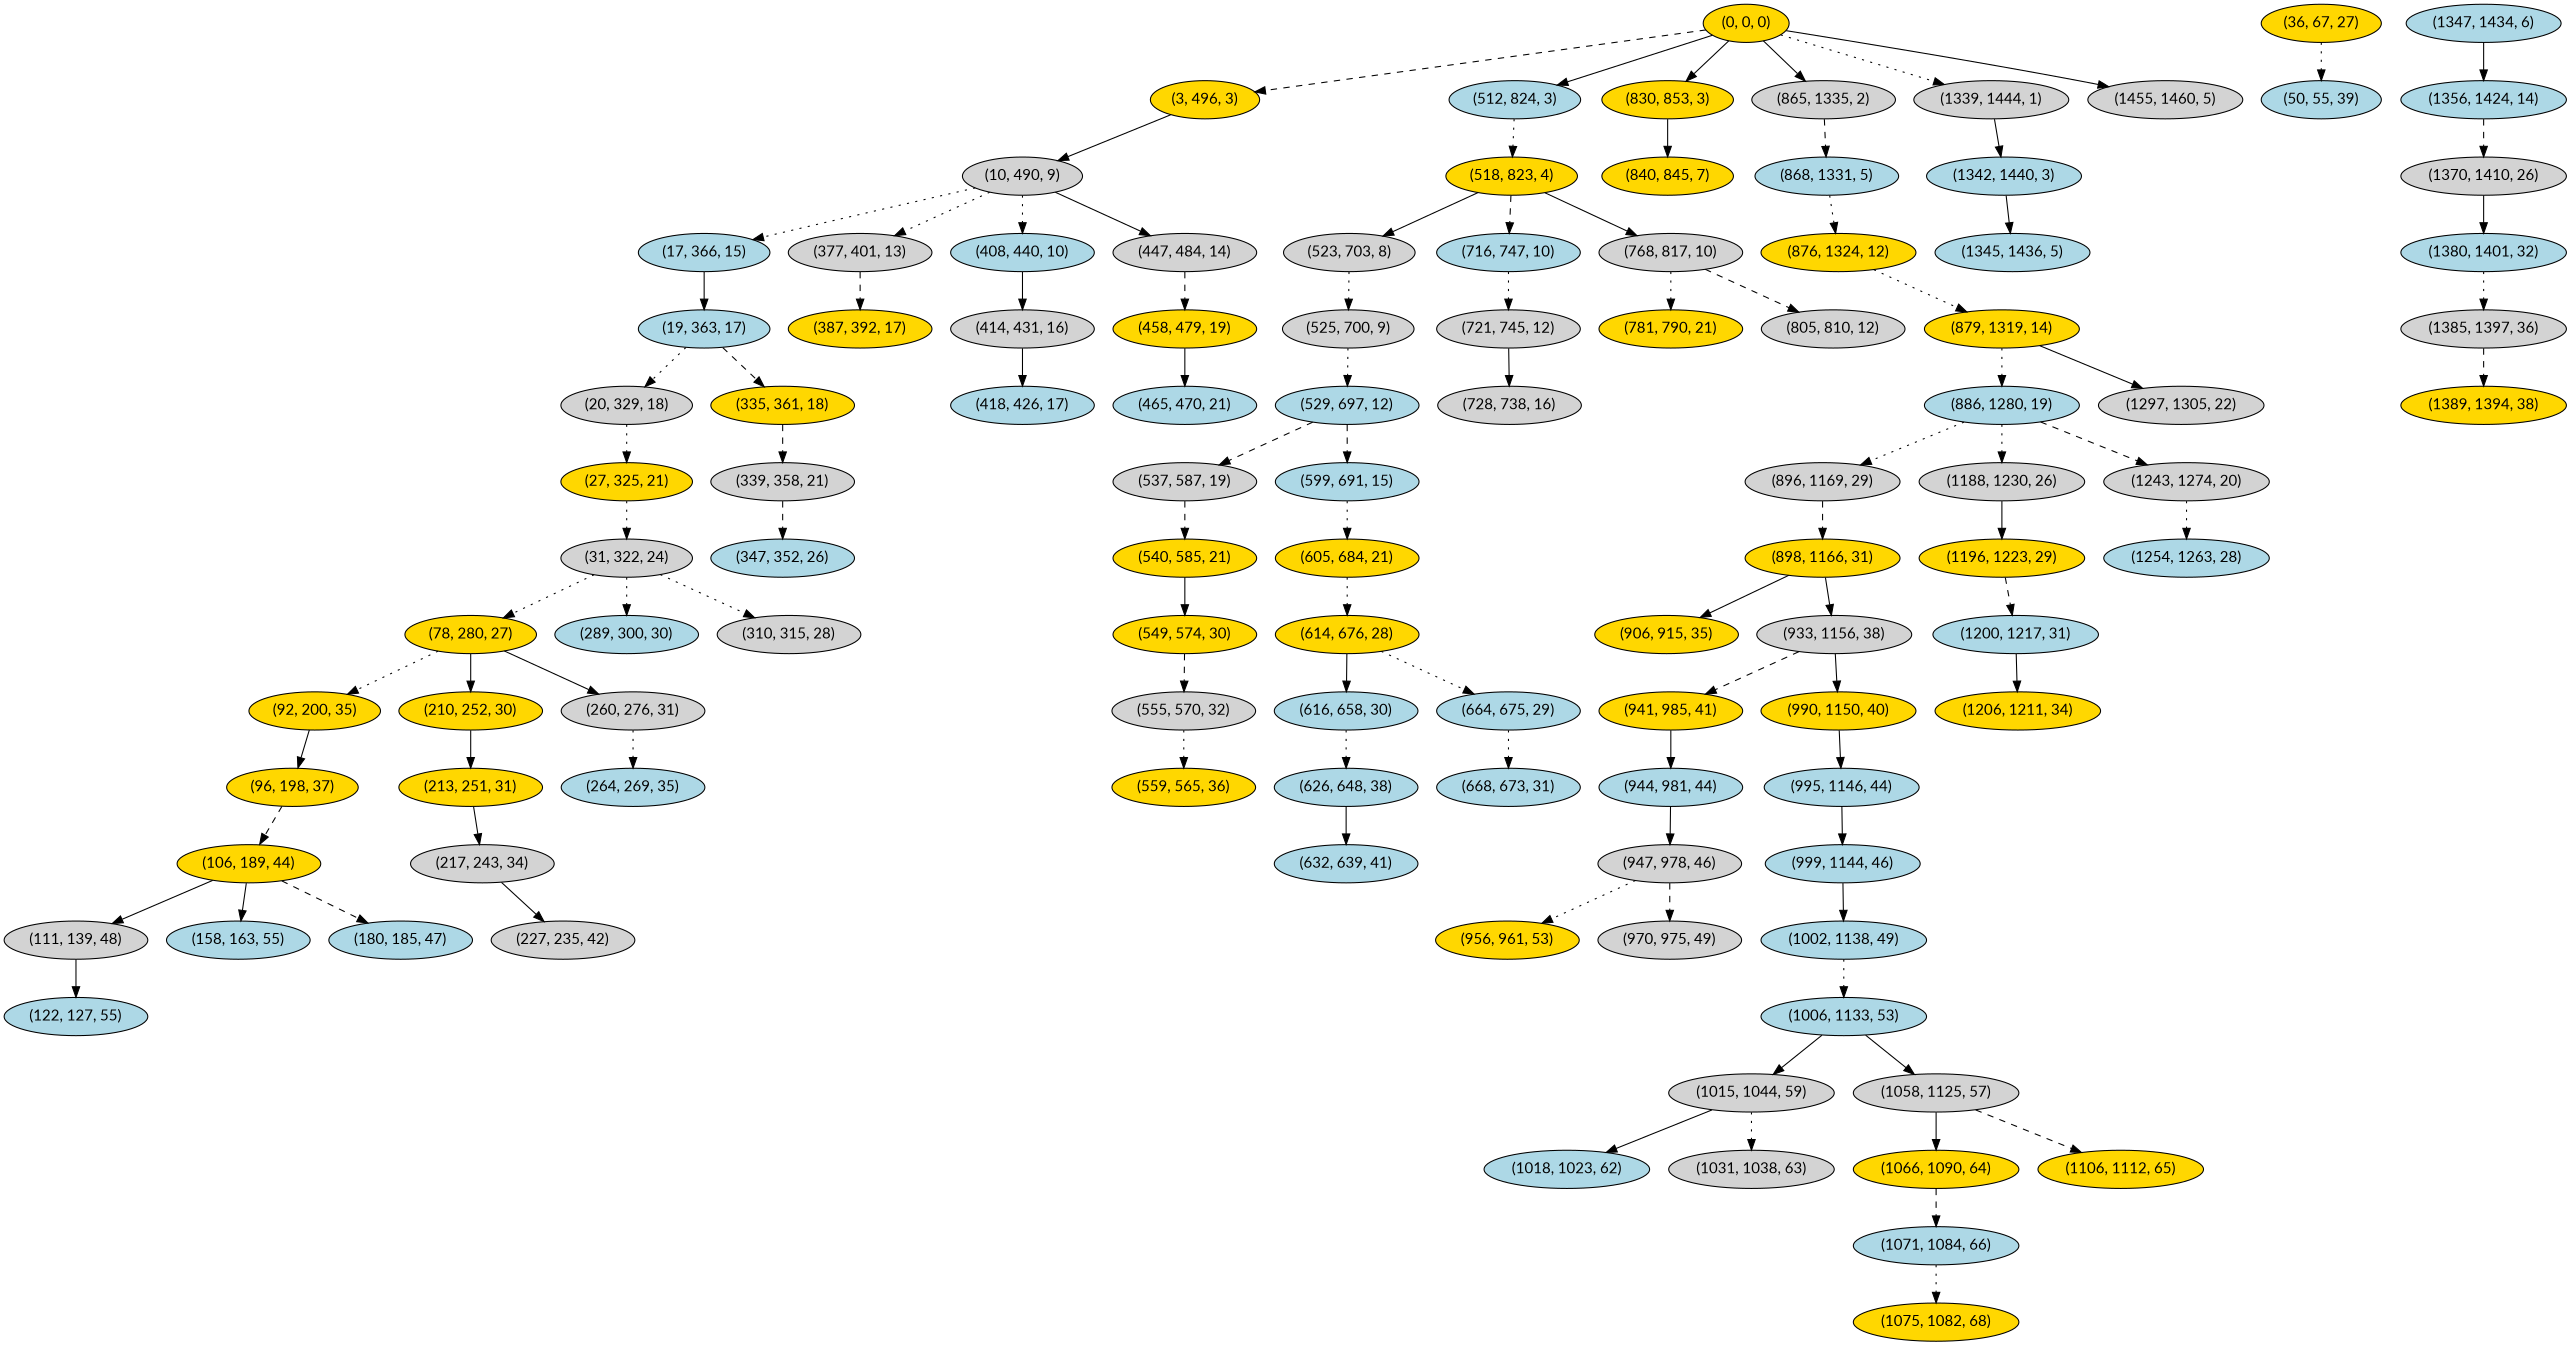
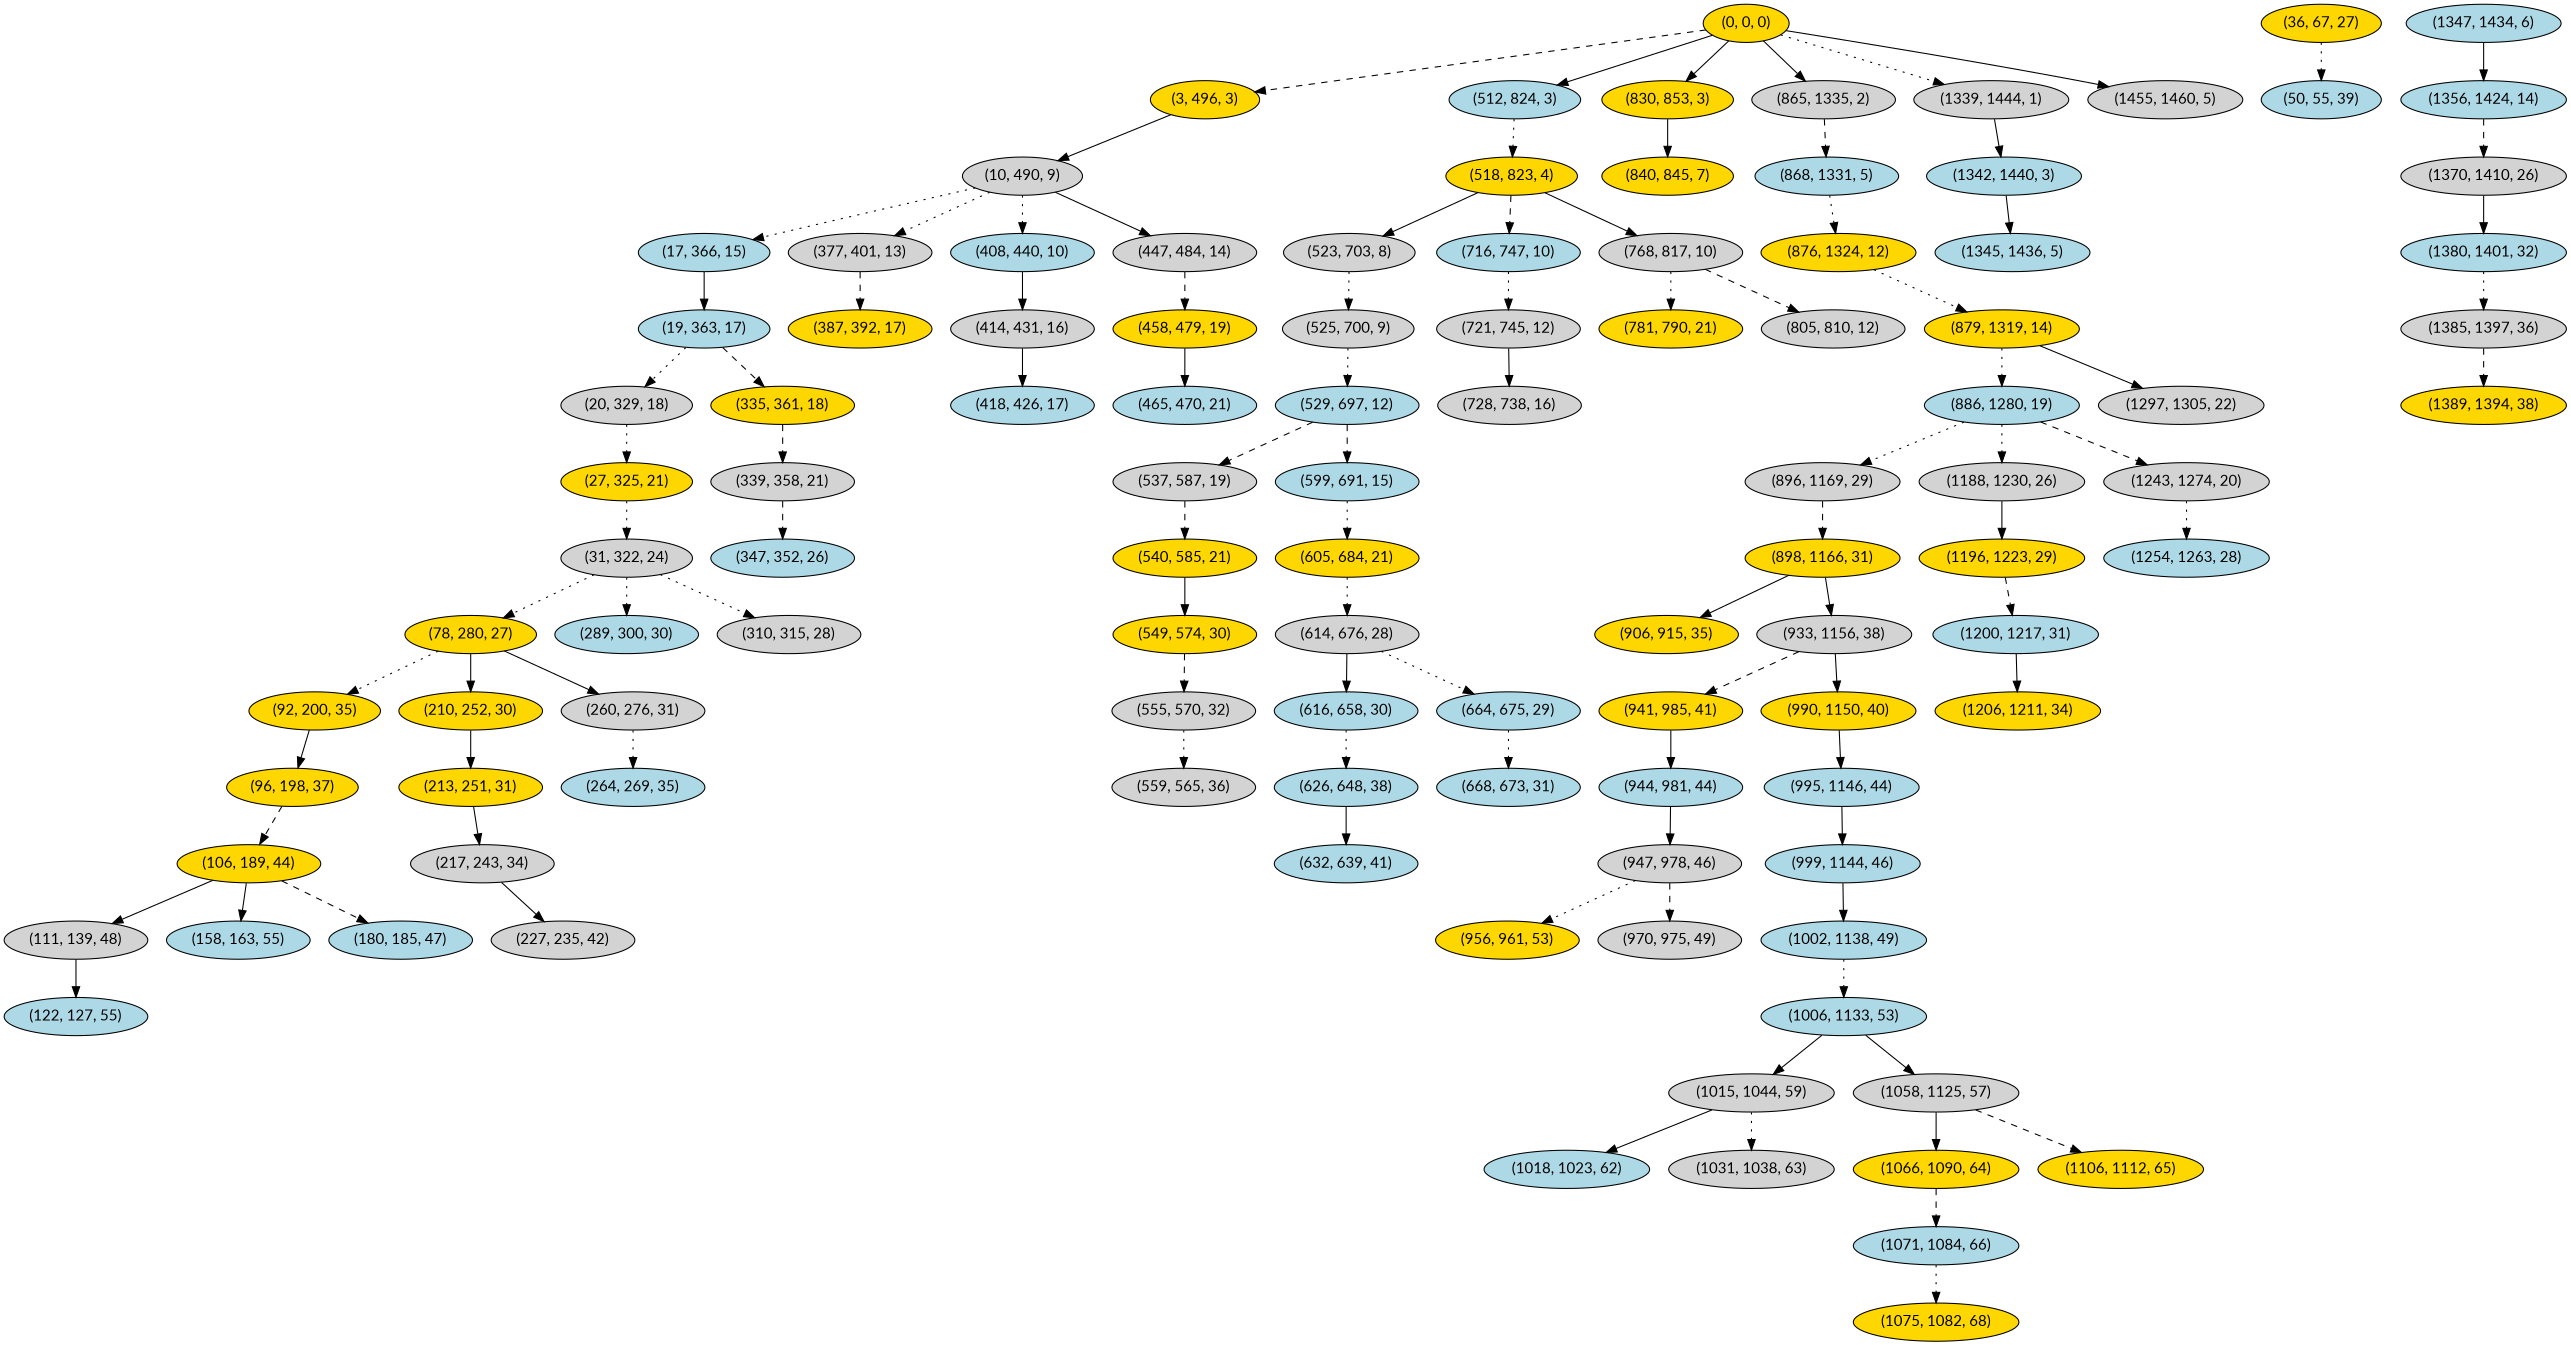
node "(614, 676, 28)": fillcolor gold -> lightgrey
node "(559, 565, 36)": fillcolor gold -> lightgrey
